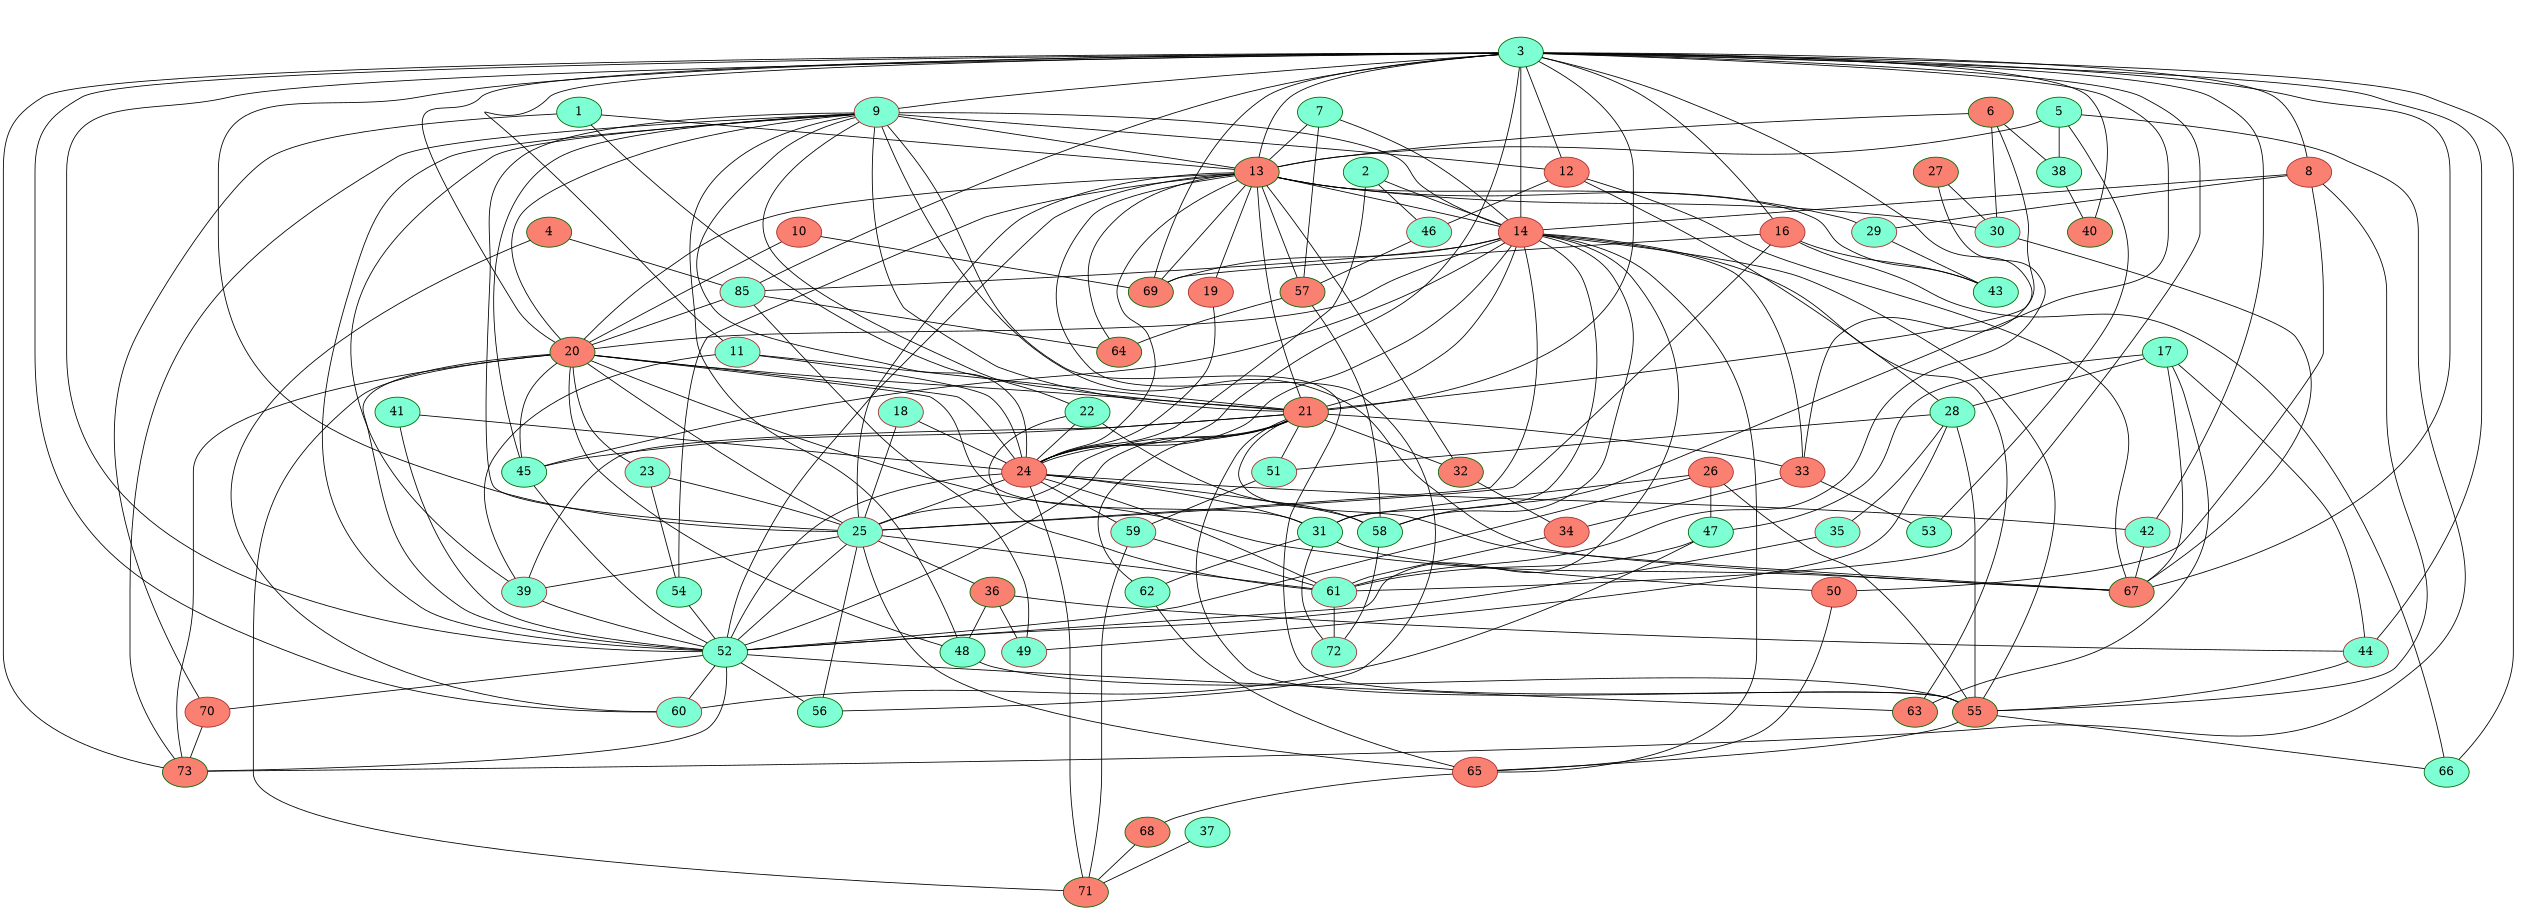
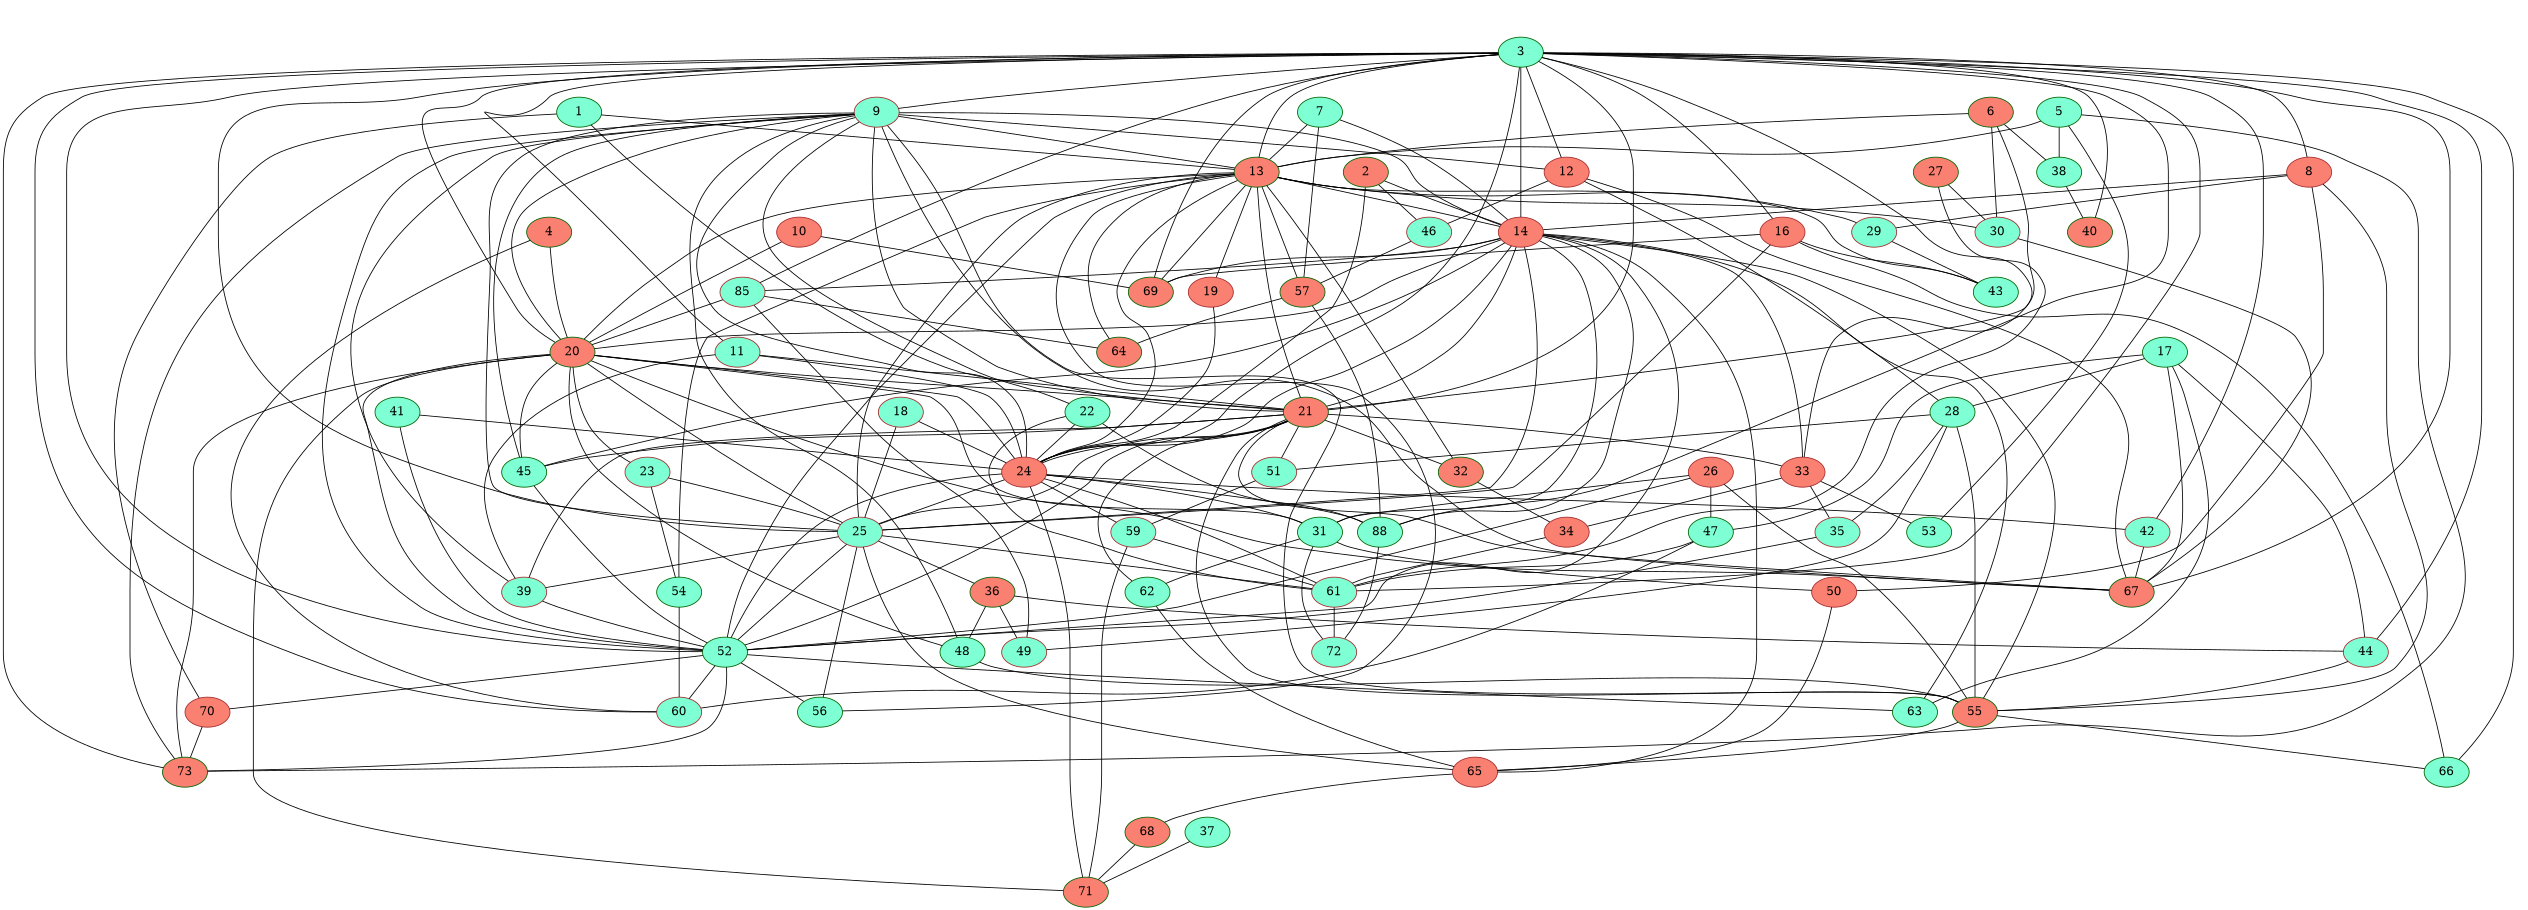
node "2": fillcolor aquamarine -> salmon
edge "4" -- "85": now "4" -- "20"
edge "33" -- "35": added
node "58": label "58" -> "88"
edge "54" -- "52": now "54" -- "60"
node "63": fillcolor salmon -> aquamarine
